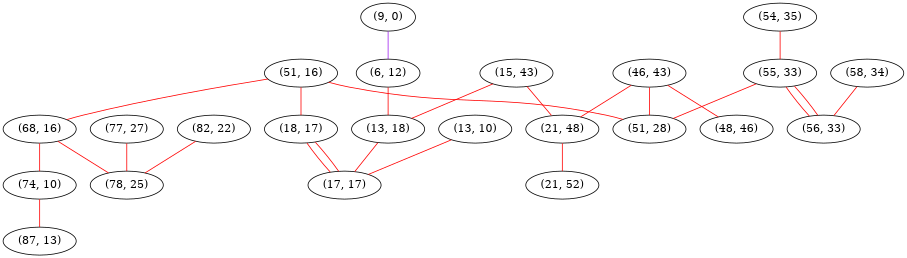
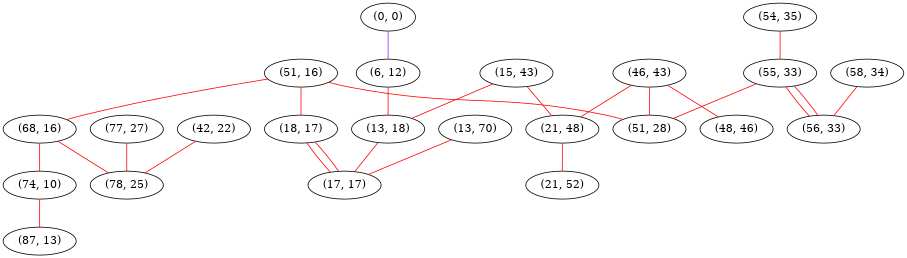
node "(9, 0)": label "(9, 0)" -> "(0, 0)"
node "(82, 22)": label "(82, 22)" -> "(42, 22)"
node "(13, 10)": label "(13, 10)" -> "(13, 70)"
